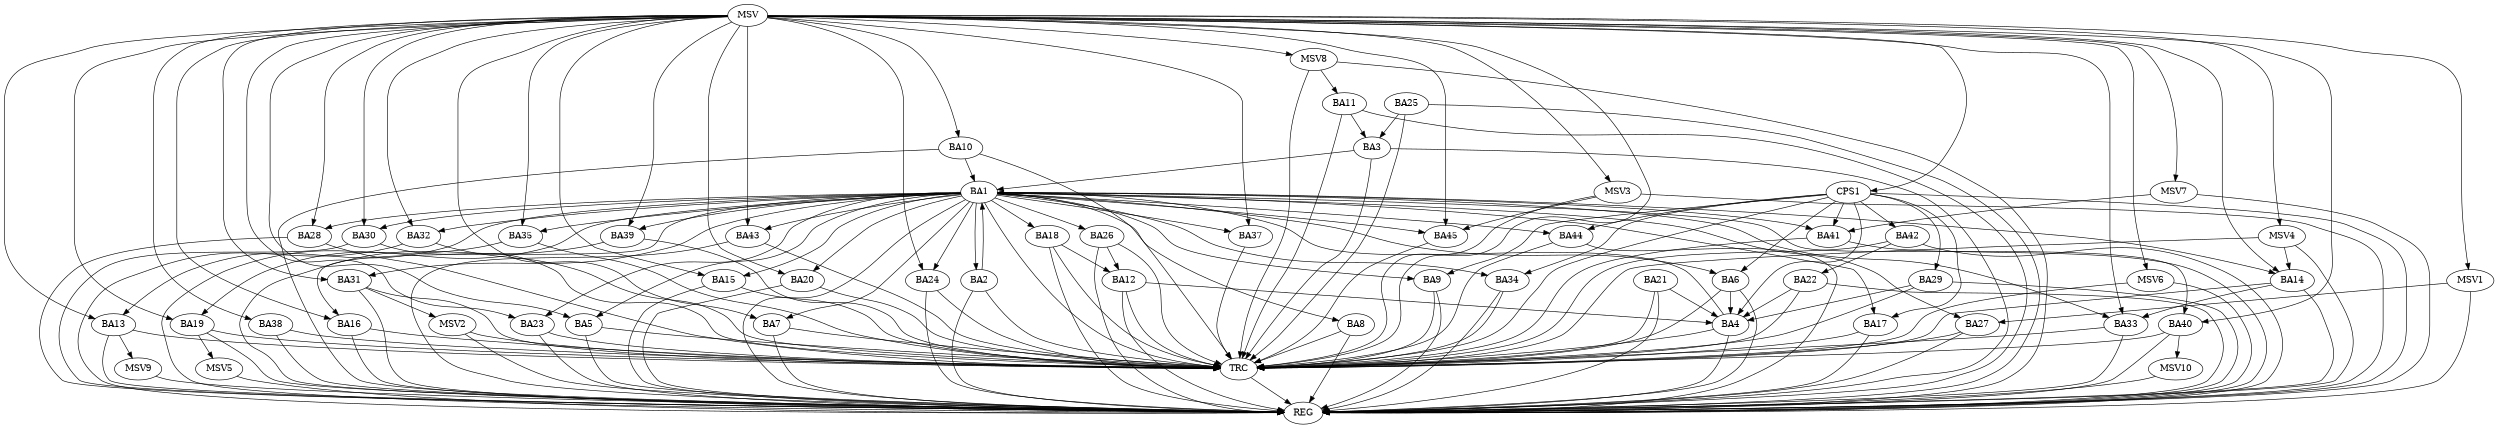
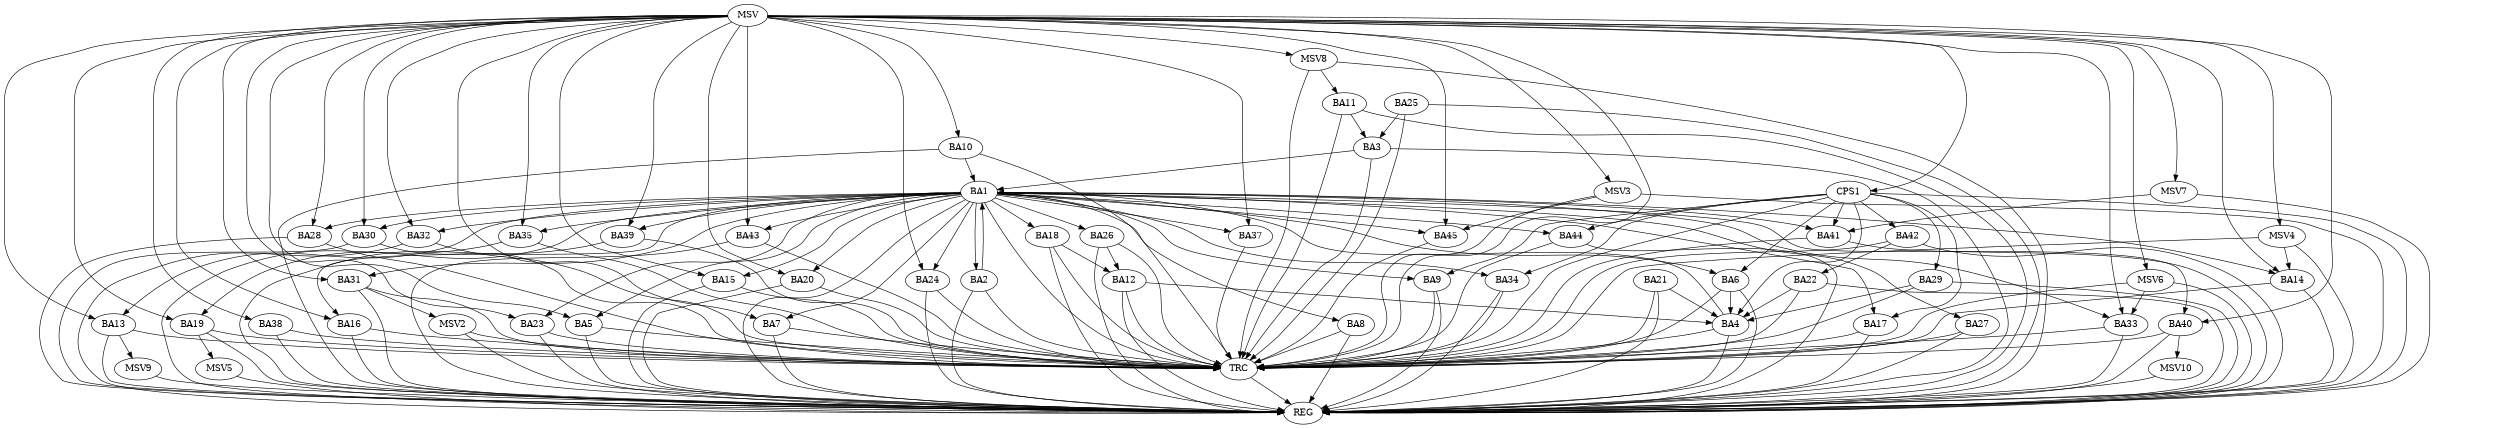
node "MSV1": removed
edge "BA14" -> "BA33": now "MSV6" -> "BA33"
